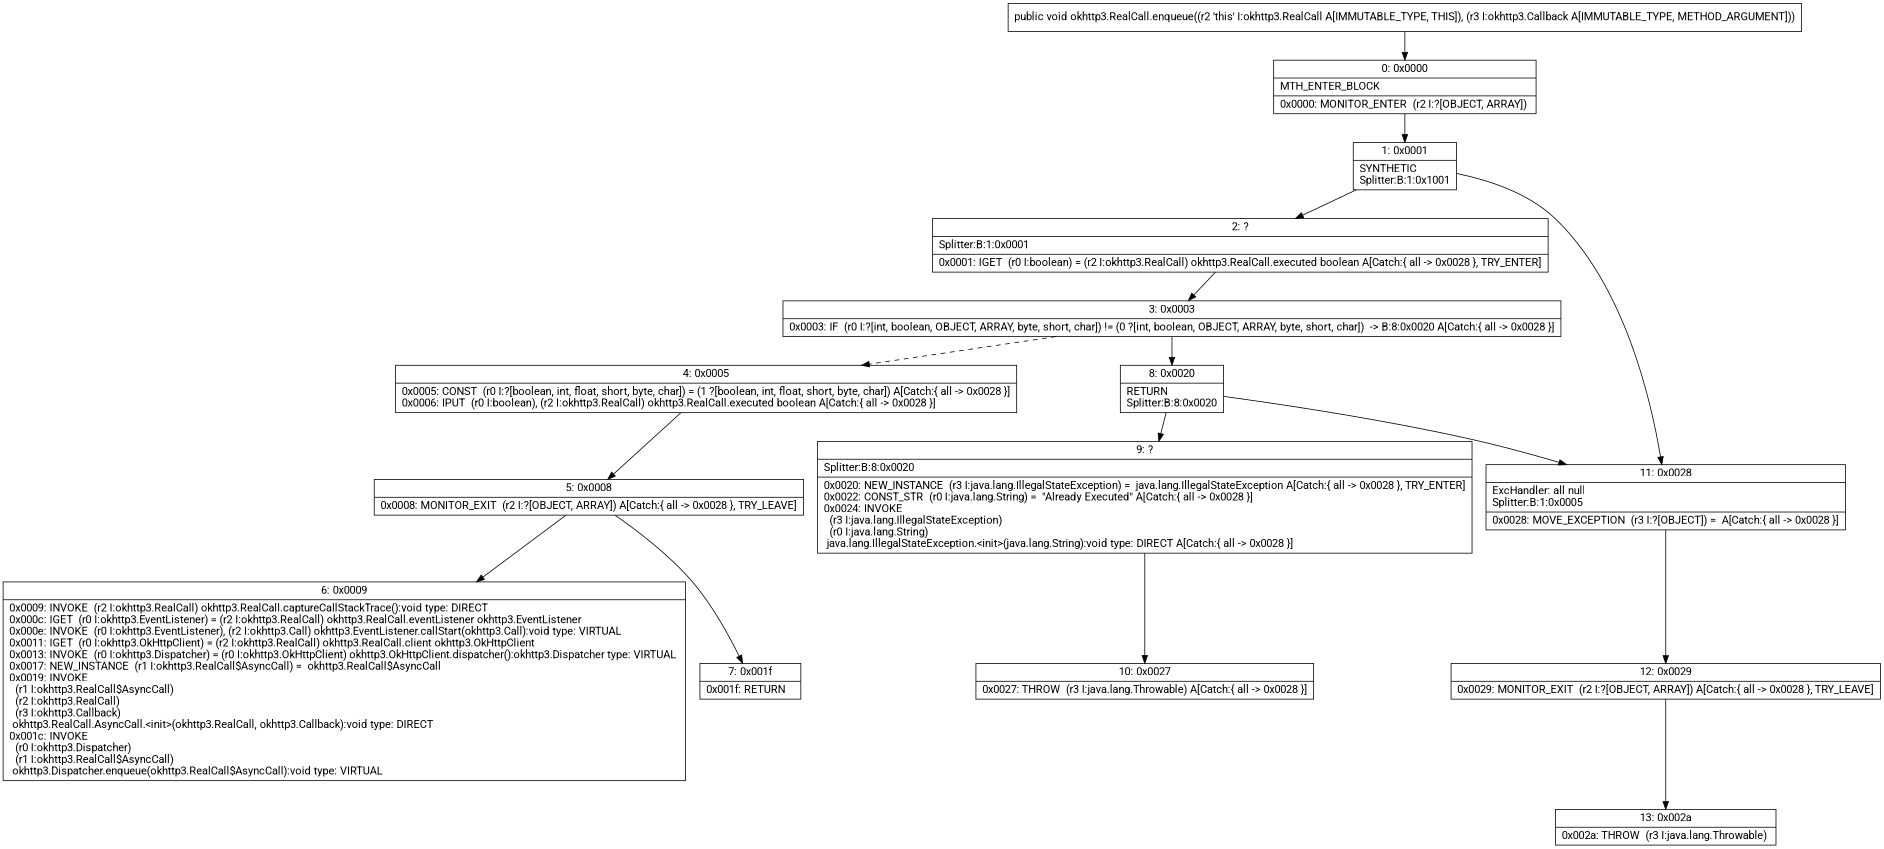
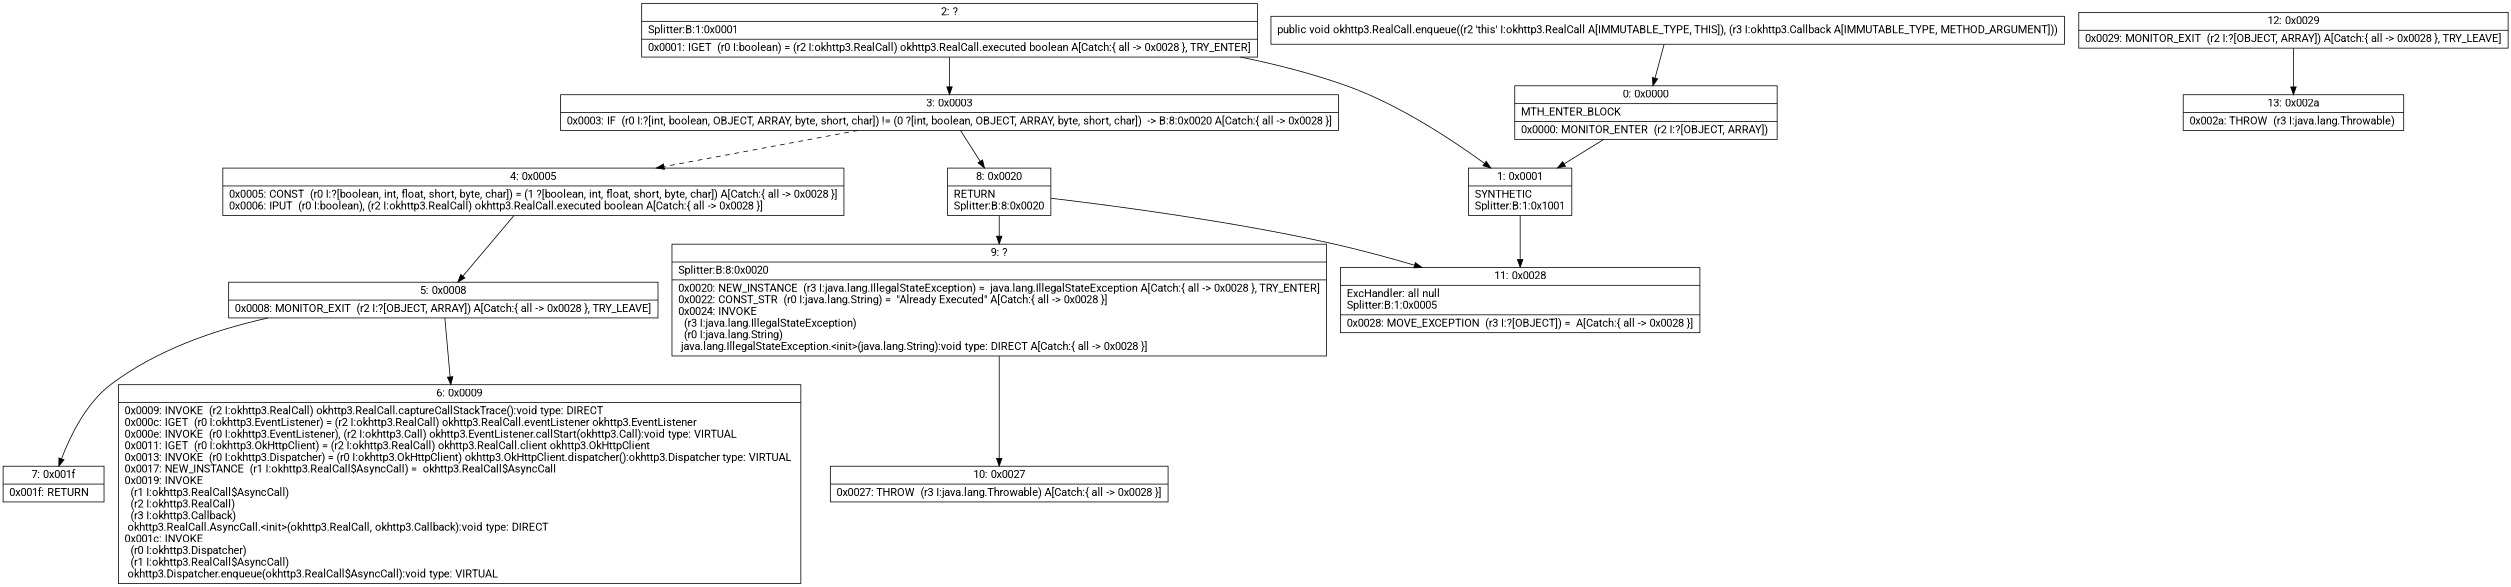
edge "1: 0x0001" -> "2: ?": reversed
edge "11: 0x0028" -> "12: 0x0029": removed
